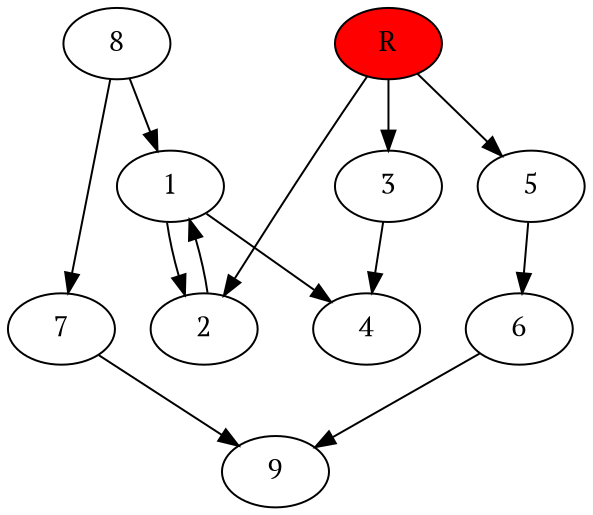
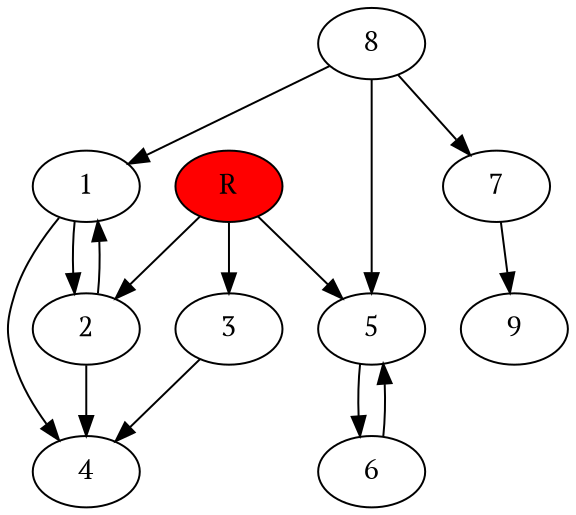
edge "8" -> "5": added
edge "2" -> "4": added
edge "6" -> "9": now "6" -> "5"
